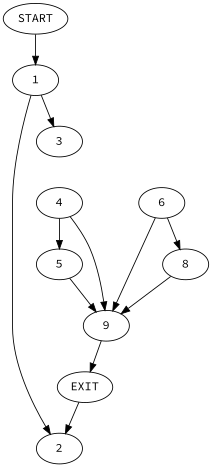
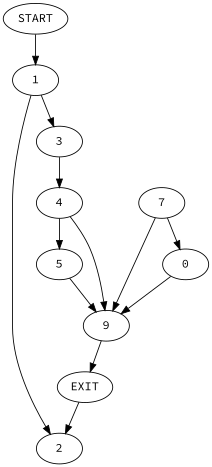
edge "3" -> "4": added
node "6": label "6" -> "7"
node "8": label "8" -> "0"
